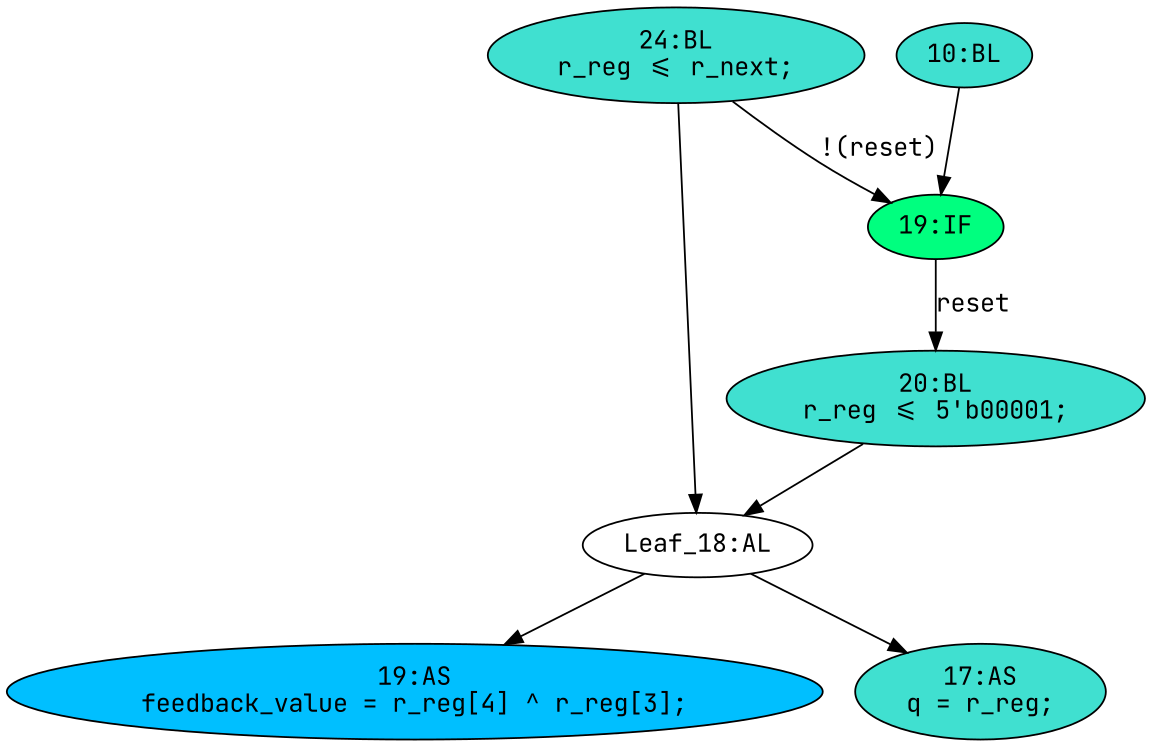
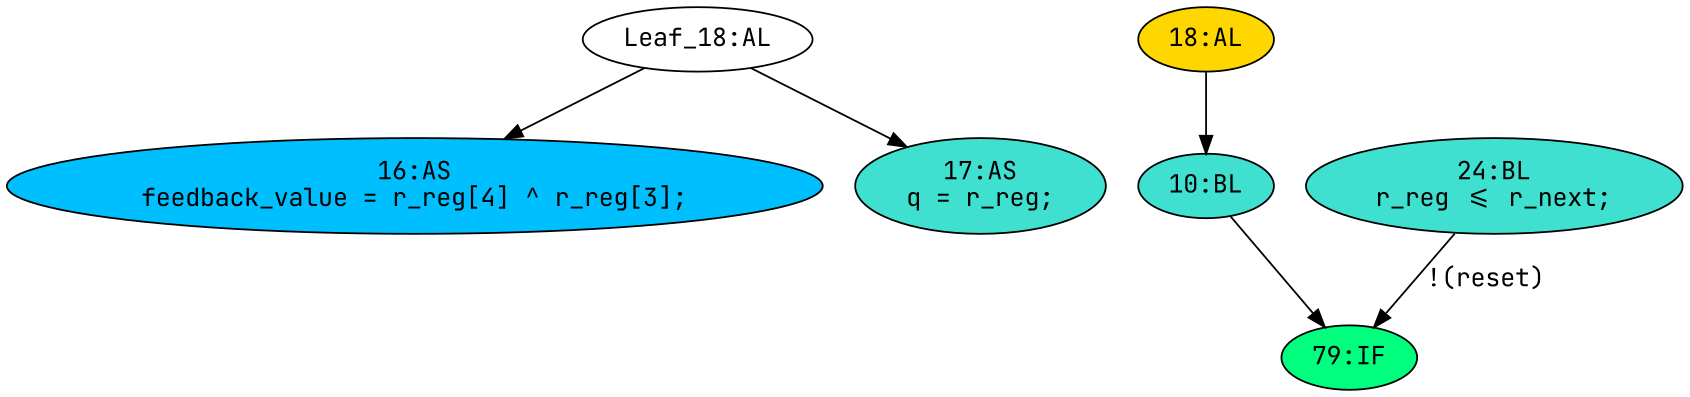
node "18:AL": added
node "19:IF": label "19:IF" -> "79:IF"
edge "24:BL r_reg <= r_next;" -> "Leaf_18:AL": removed
node "20:BL r_reg <= 5'b00001;": removed
node "19:AS feedback_value = r_reg[4] ^ r_reg[3];": label "19:AS feedback_value = r_reg[4] ^ r_reg[3];" -> "16:AS feedback_value = r_reg[4] ^ r_reg[3];"
